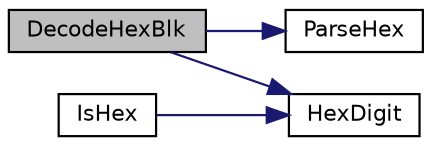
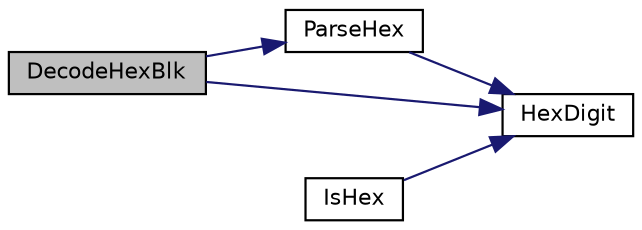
edge "ParseHex" -> "HexDigit": added
